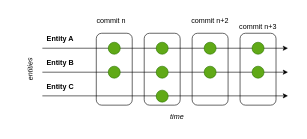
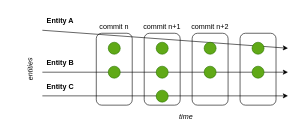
node "commit n": moved (111, 21) -> (114, 27)
node "commit n+2": moved (210, 21) -> (210, 27)
node "commit n+1": added
node "commit n+3": removed
node "Entity A": moved (60, 39) -> (60, 21)
node "time": moved (177, 117) -> (186, 117)
